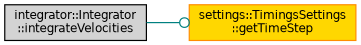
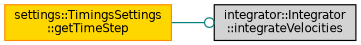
edge "integrator::Integrator ::integrateVelocities" -> "settings::TimingsSettings ::getTimeStep": reversed
